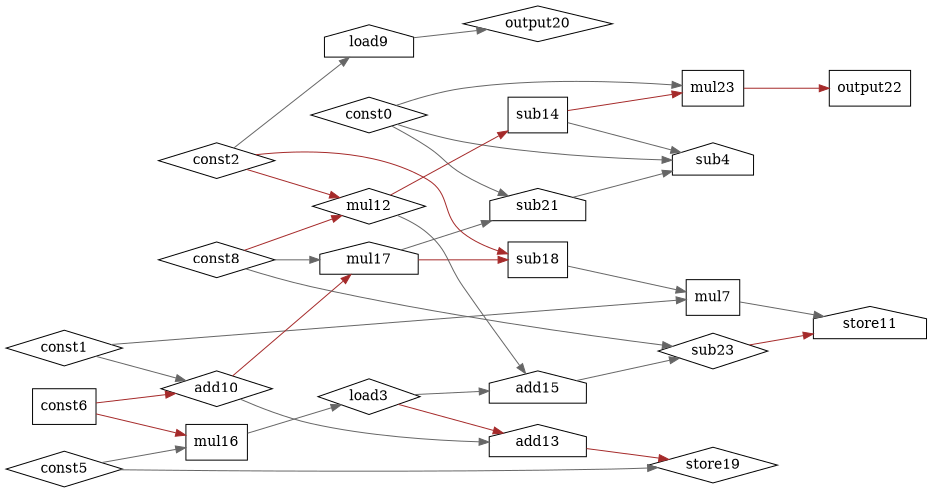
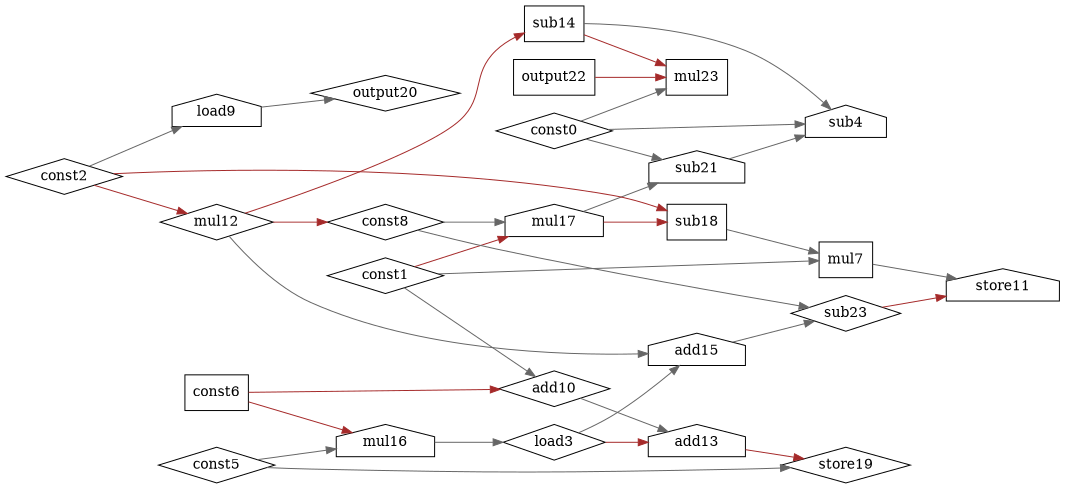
edge "mul23" -> "output22": reversed
edge "const8" -> "mul12": reversed
edge "add10" -> "mul17": now "const1" -> "mul17"
node "mul16": shape box -> house
